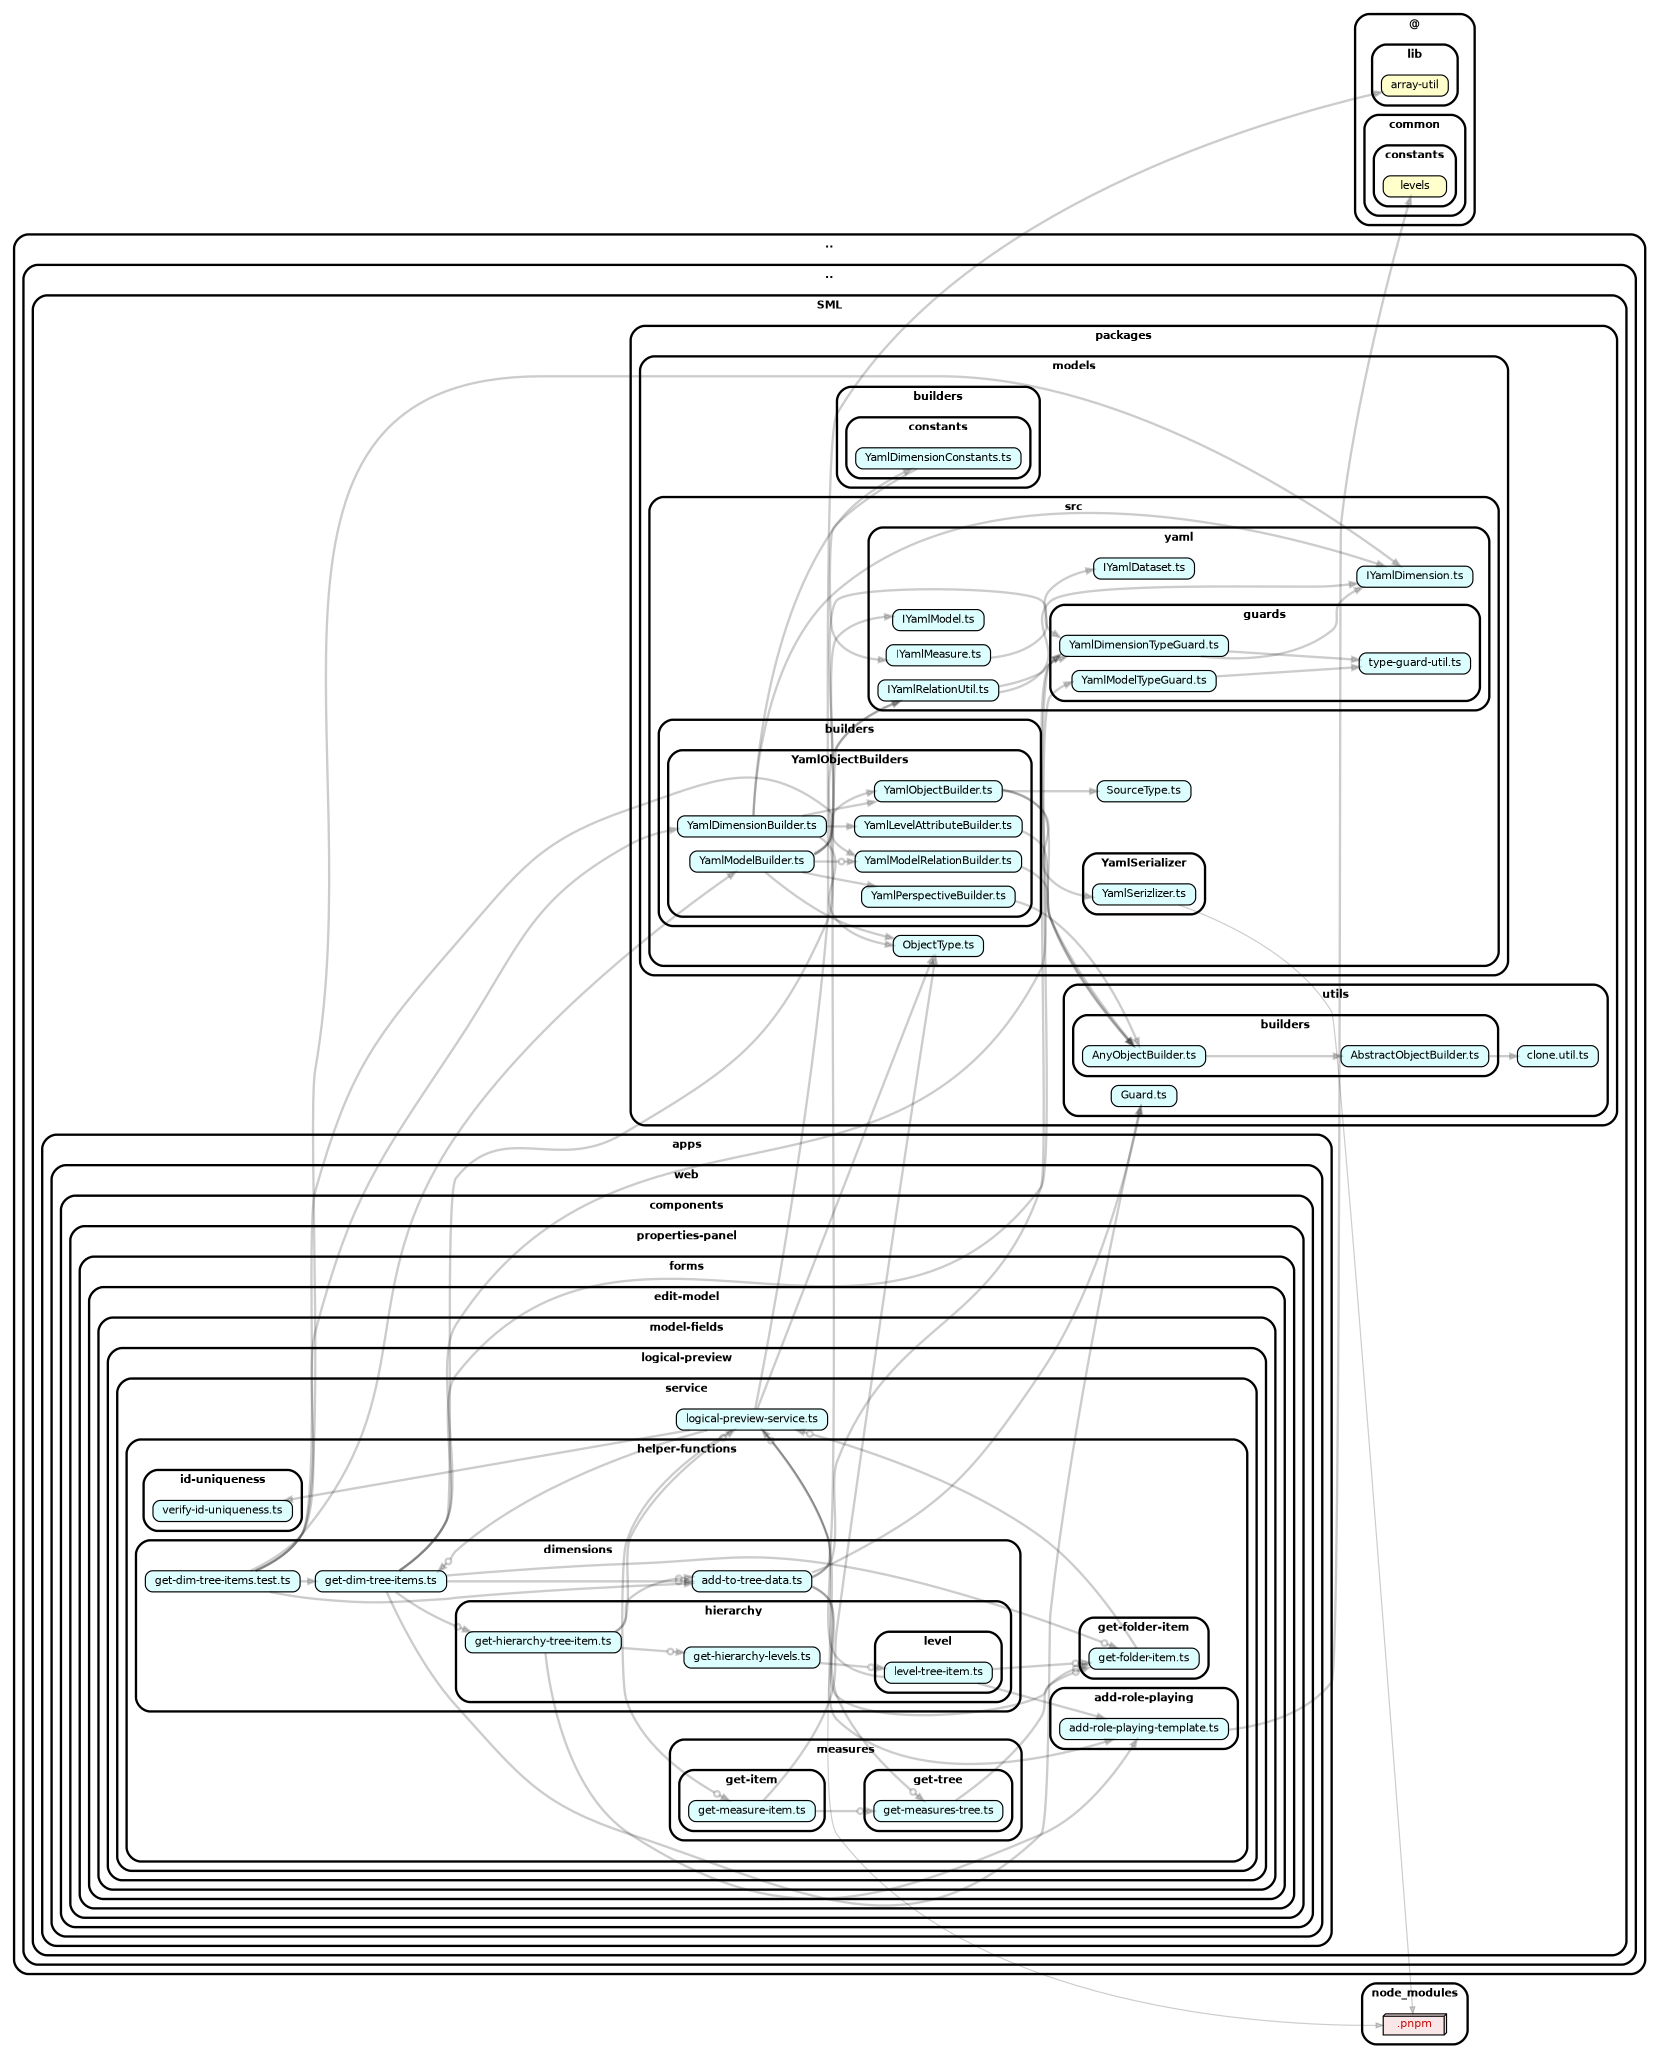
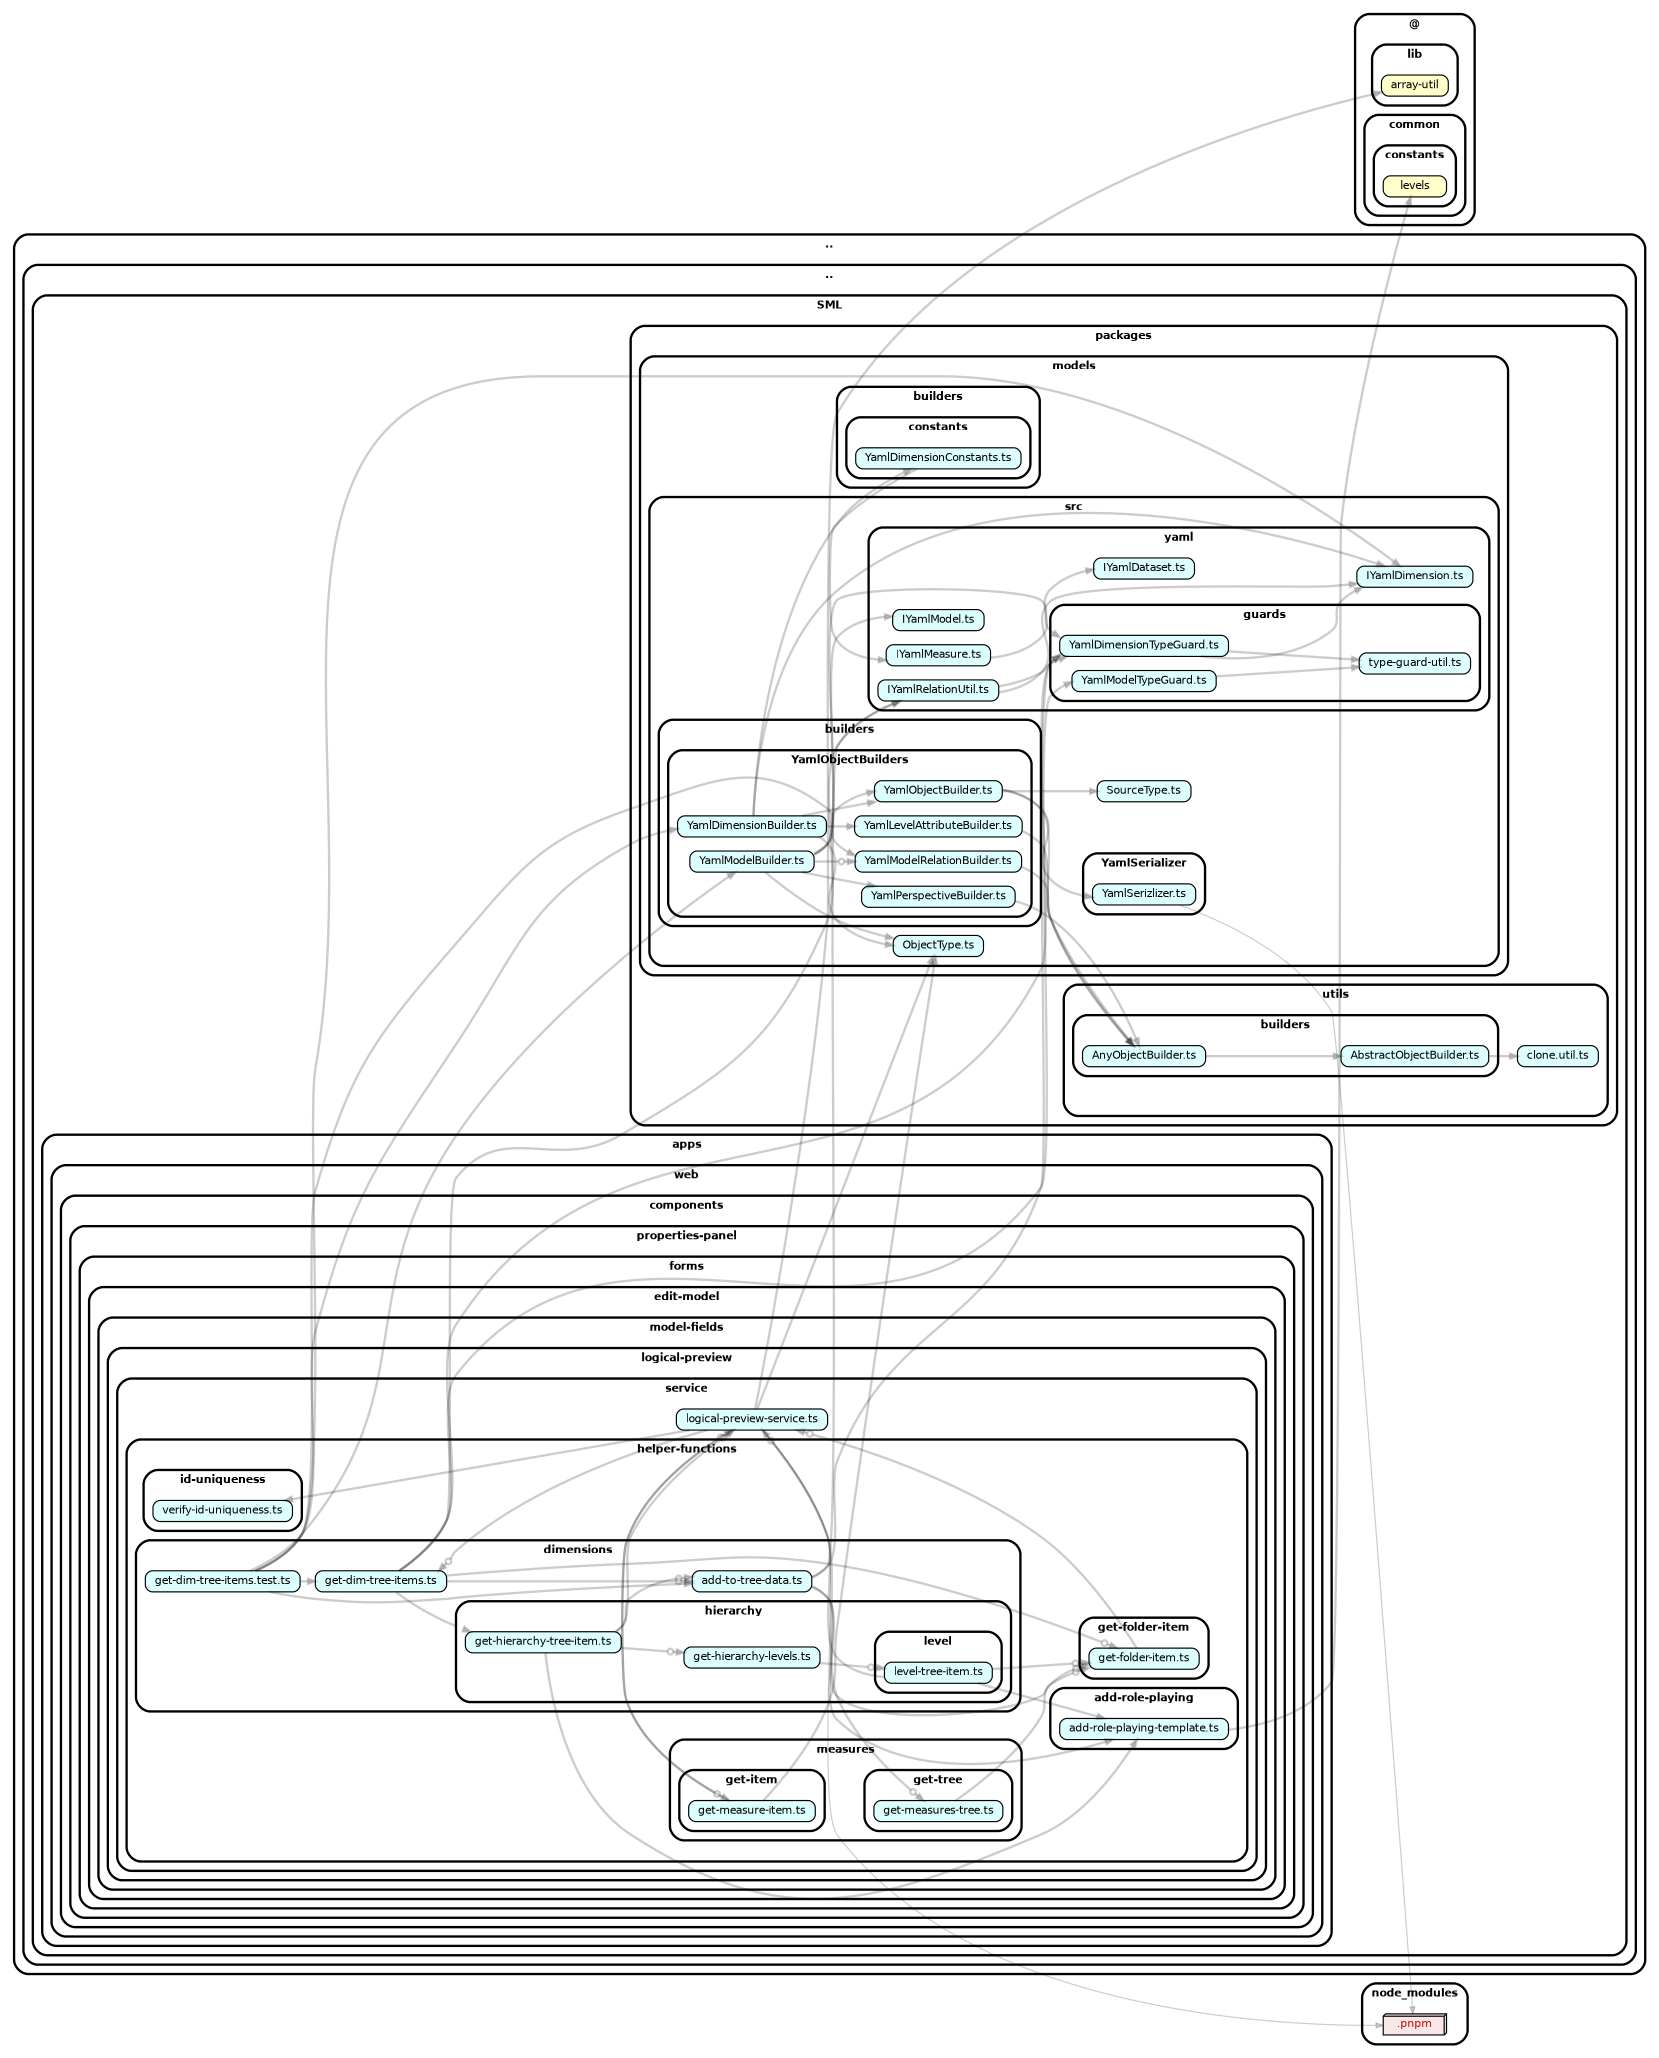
node "Guard.ts": removed
edge "get-dim-tree-items.ts" -> "get-hierarchy-tree-item.ts": arrowhead normalnoneodot -> normal
edge "get-measure-item.ts" -> "get-measures-tree.ts": now "get-measure-item.ts" -> "logical-preview-service.ts"
